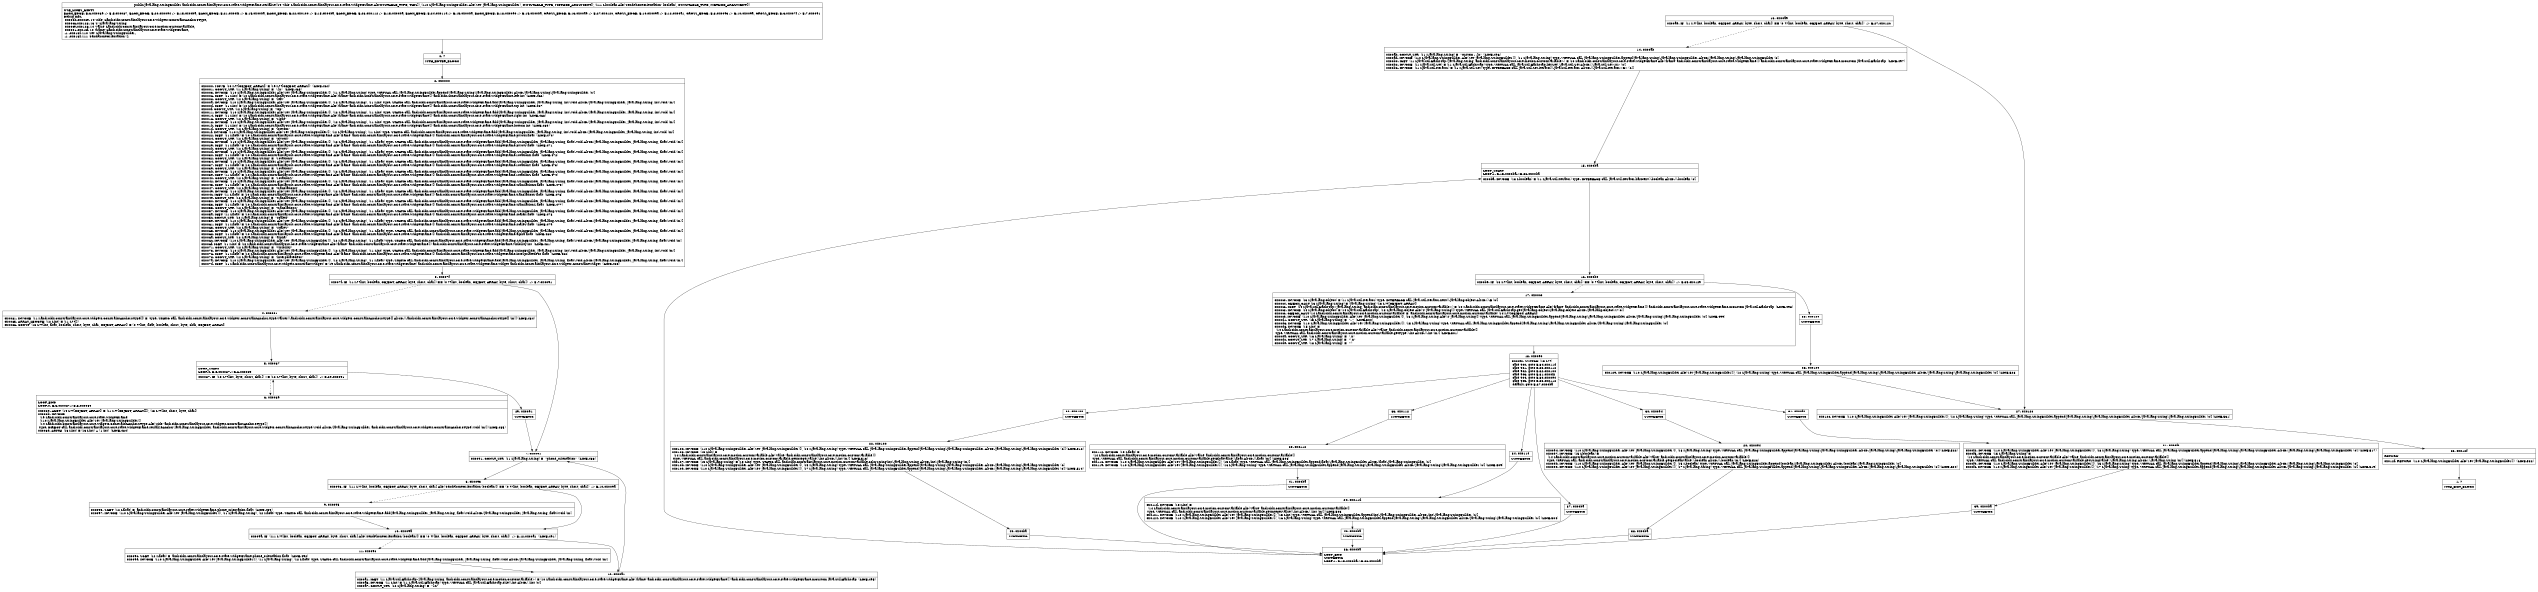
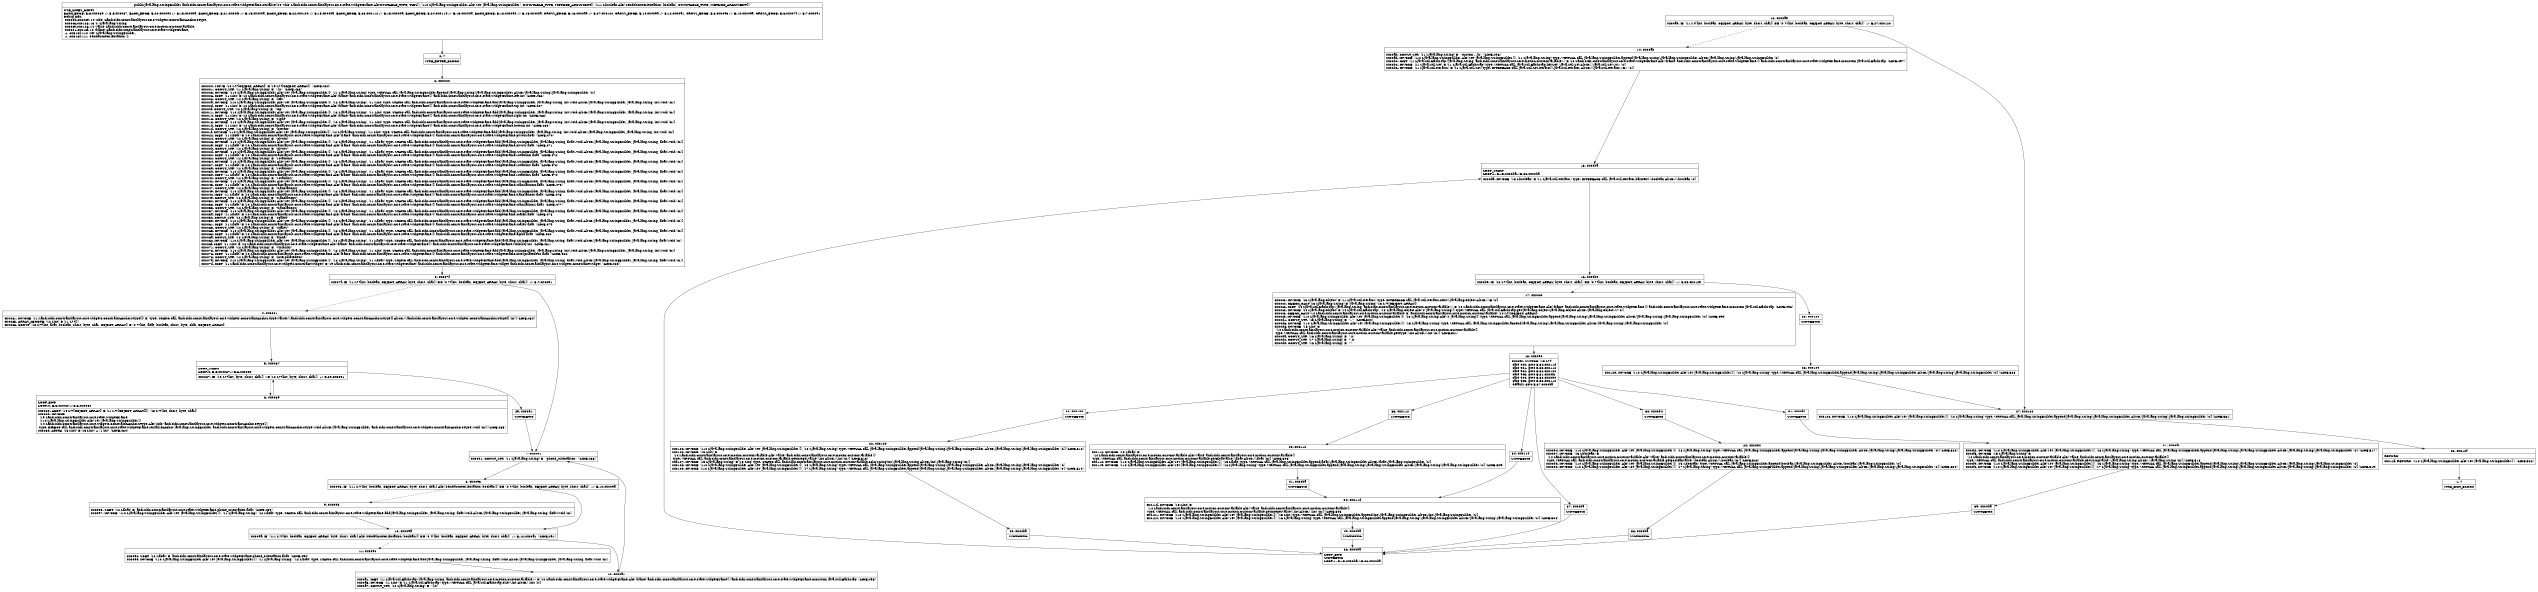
edge "41: 0x00ba" -> "36: 0x00ba": now "41: 0x00ba" -> "24: 0x011d"
